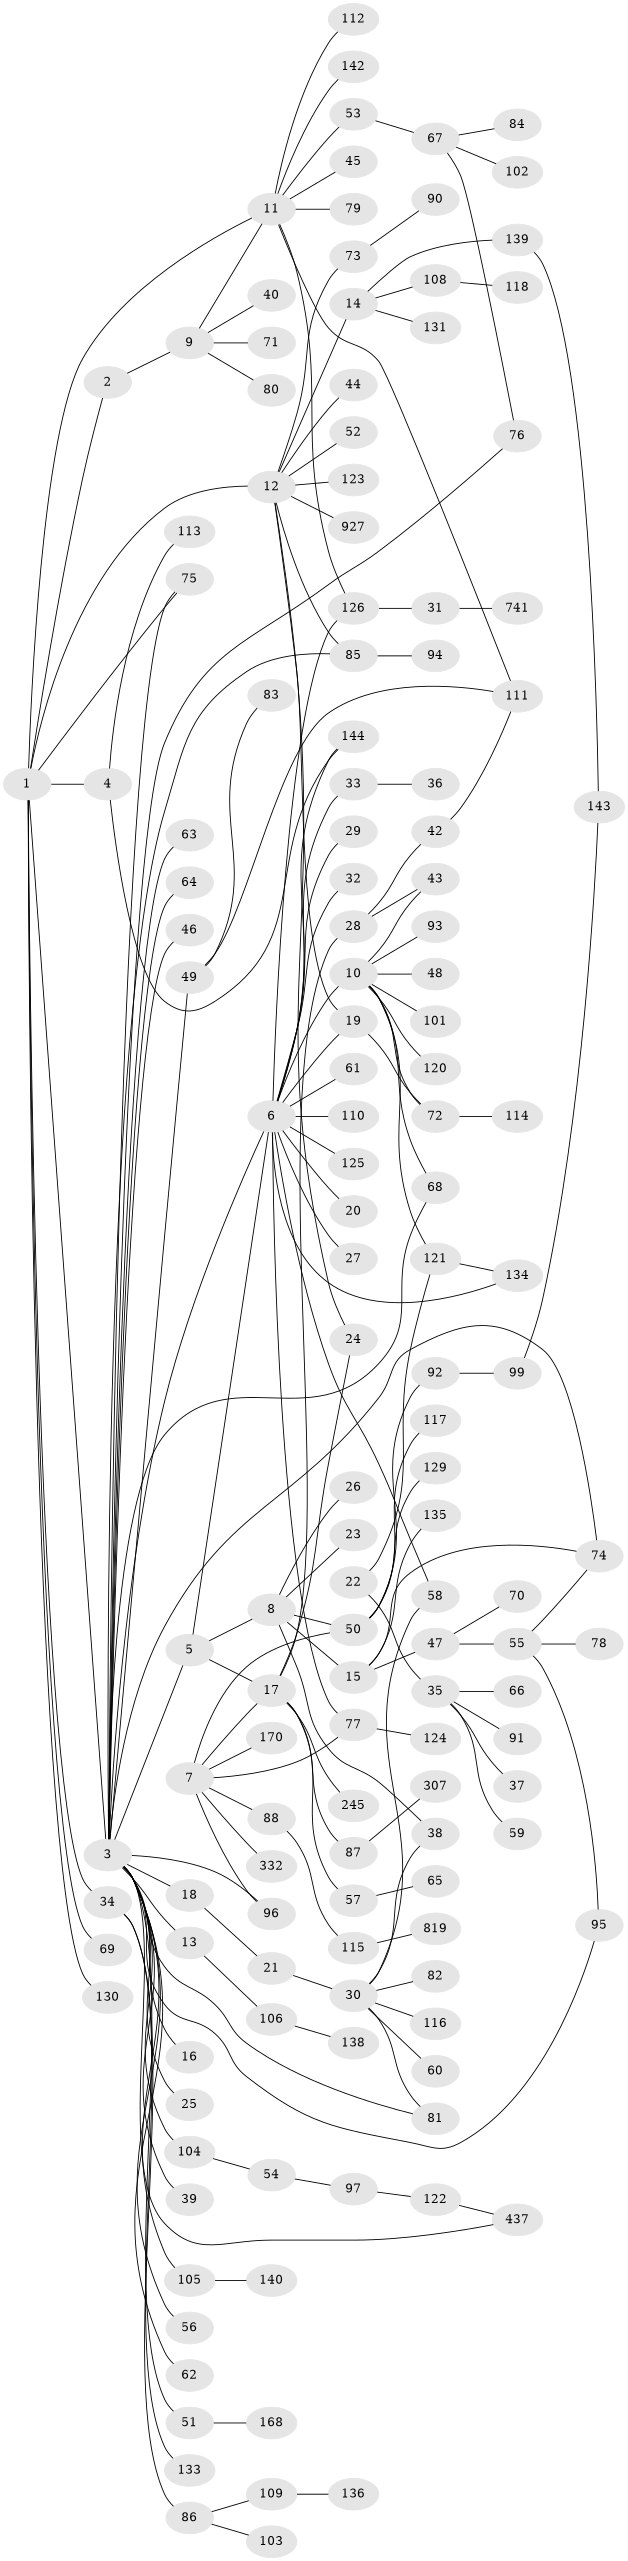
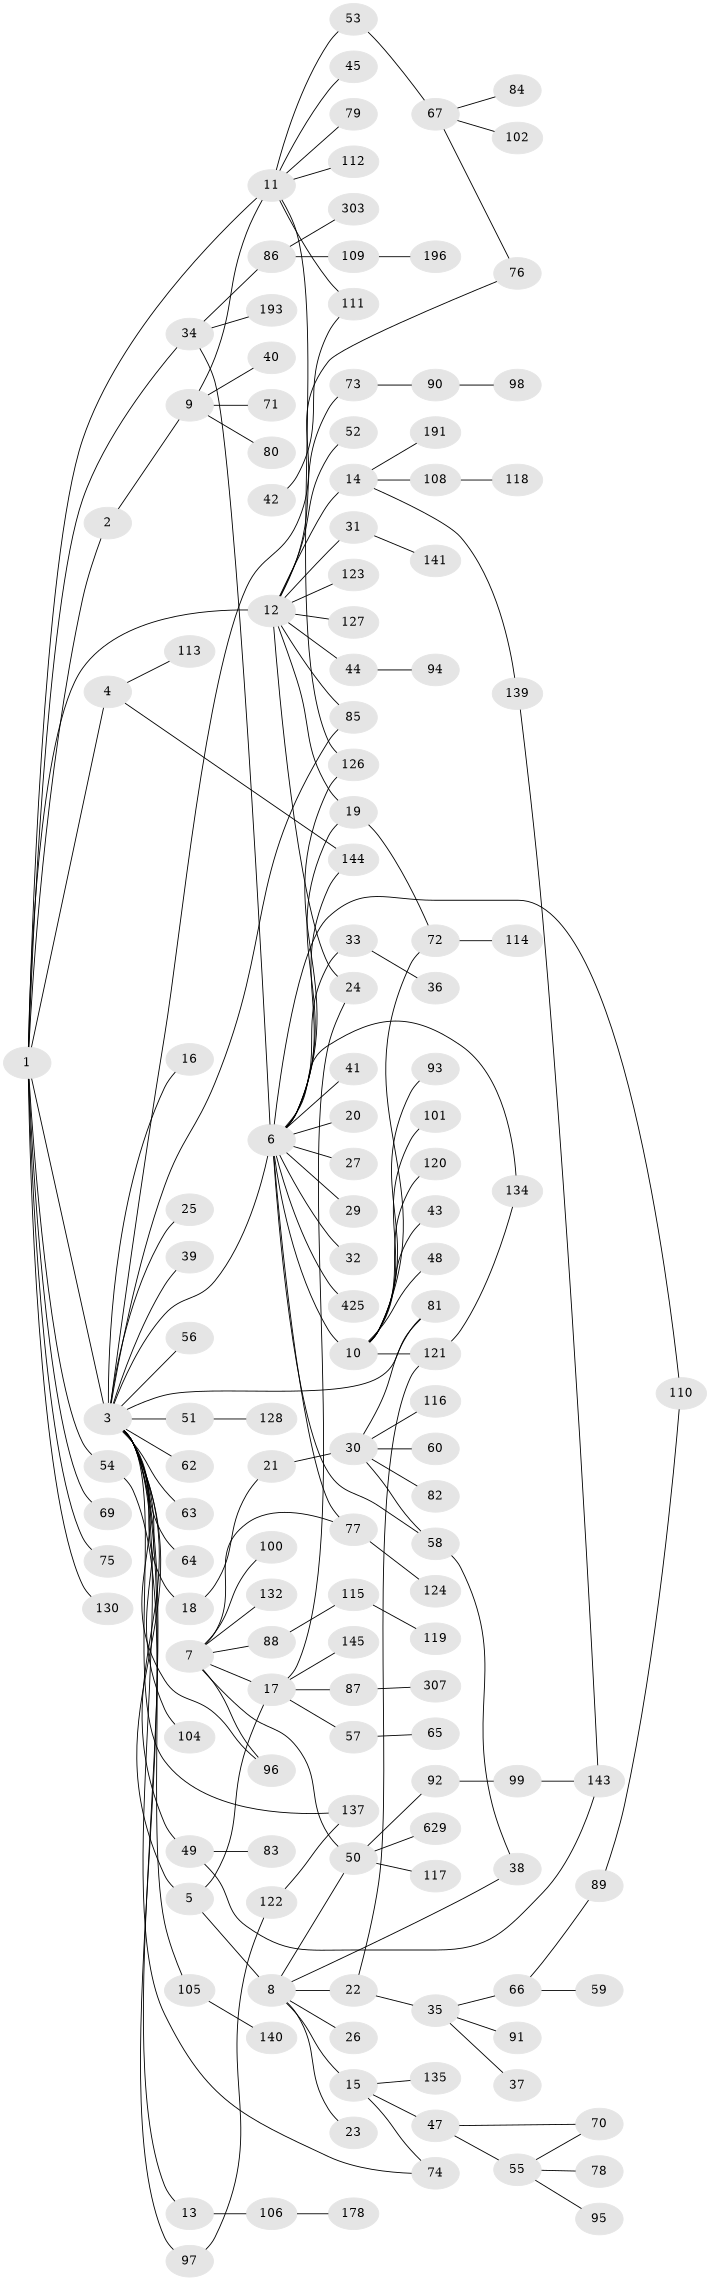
node "142": removed
node "131": label "131" -> "191"
node "98": added
node "927": label "927" -> "127"
edge "126" -- "31": now "12" -- "31"
node "741": label "741" -> "141"
edge "85" -- "94": now "44" -- "94"
edge "111" -- "49": now "143" -- "49"
node "28": removed
node "46": removed
edge "75" -- "3": removed
node "61": label "61" -> "41"
node "125": label "125" -> "425"
node "68": removed
edge "6" -- "5": now "6" -- "34"
node "129": label "129" -> "629"
edge "74" -- "55": now "70" -- "55"
node "170": label "170" -> "100"
edge "35" -- "59": now "66" -- "59"
node "245": label "245" -> "145"
node "332": label "332" -> "132"
node "89": added
edge "38" -- "30": now "38" -- "58"
node "819": label "819" -> "119"
edge "8" -- "22": added
node "138": label "138" -> "178"
edge "3" -- "95": removed
edge "104" -- "54": now "1" -- "54"
node "437": label "437" -> "137"
node "168": label "168" -> "128"
node "133": label "133" -> "193"
node "136": label "136" -> "196"
node "103": label "103" -> "303"
